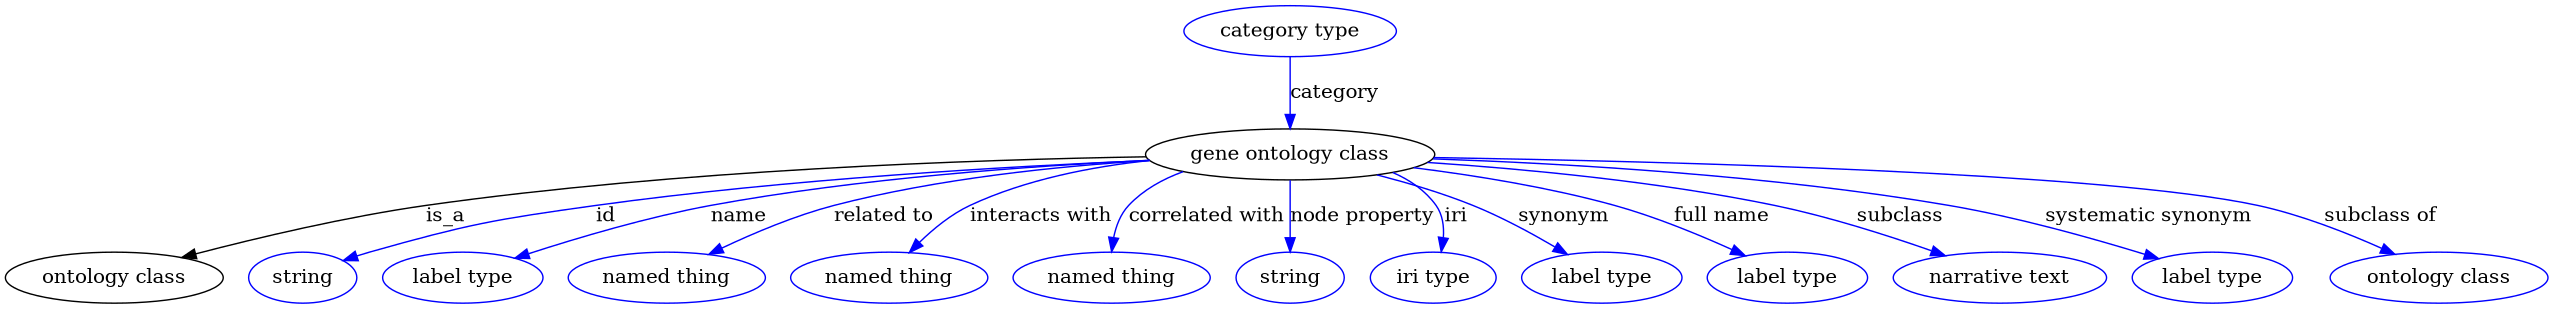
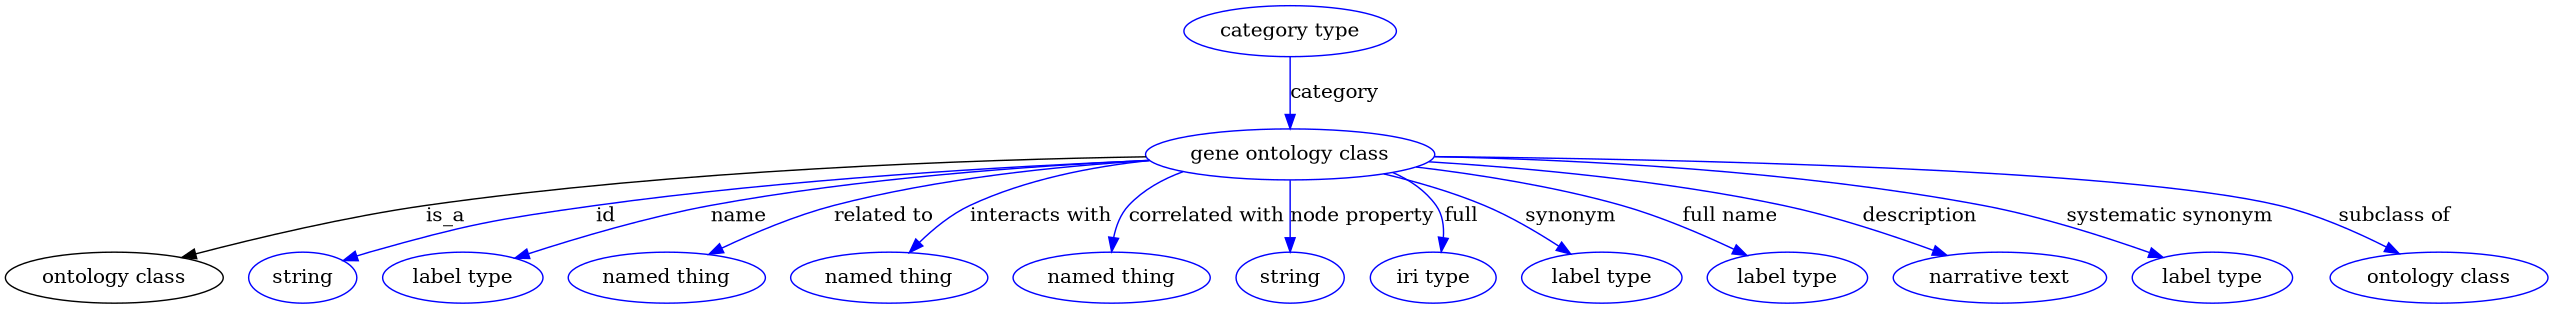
node "gene ontology class": color black -> blue
edge "gene ontology class" -> "iri type": label "iri" -> "full"
edge "gene ontology class" -> "narrative text": label "subclass" -> "description"
